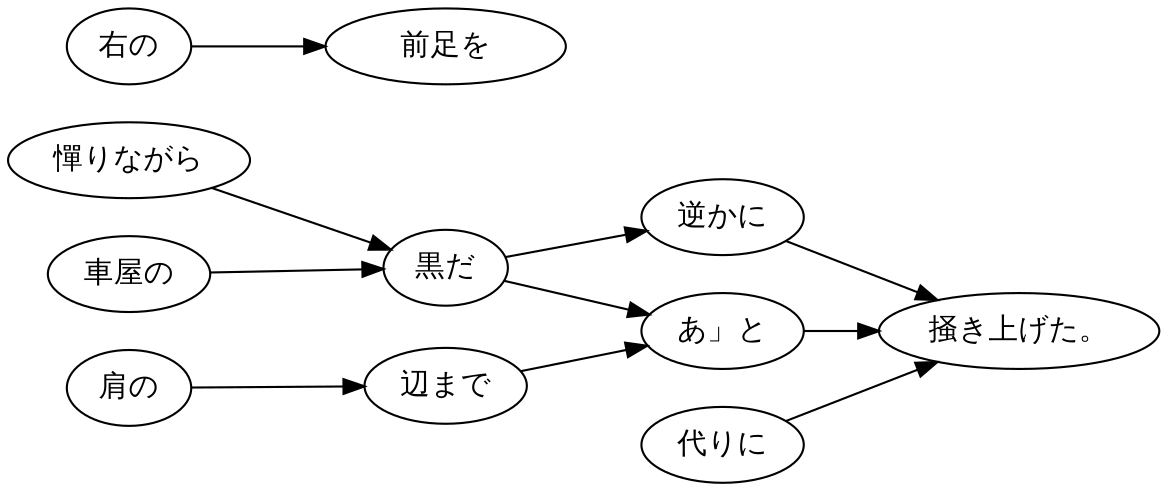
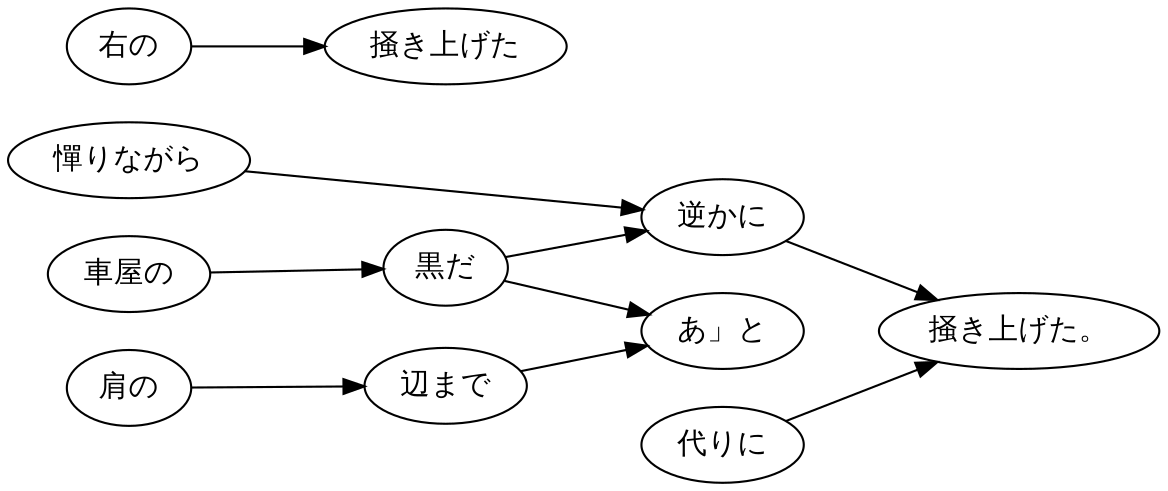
node "前足を": label "前足を" -> "掻き上げた"
edge "憚りながら" -> "黒だ": now "憚りながら" -> "逆かに"
edge "あ」と" -> "掻き上げた。": removed
